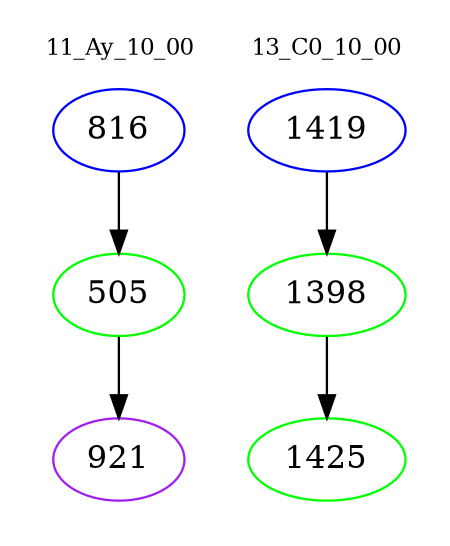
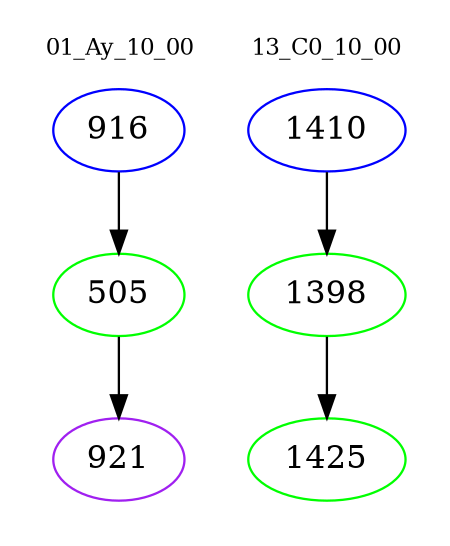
cluster "11_Ay_10_00": label "11_Ay_10_00" -> "01_Ay_10_00"
node "816": label "816" -> "916"
node "1419": label "1419" -> "1410"
